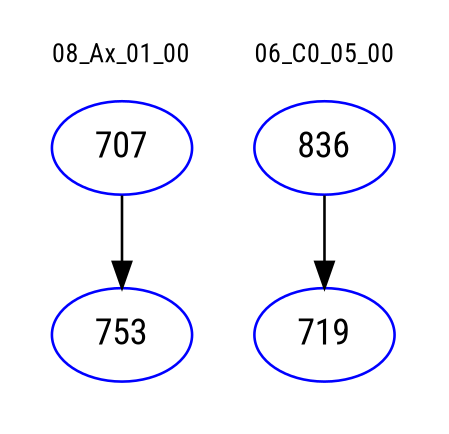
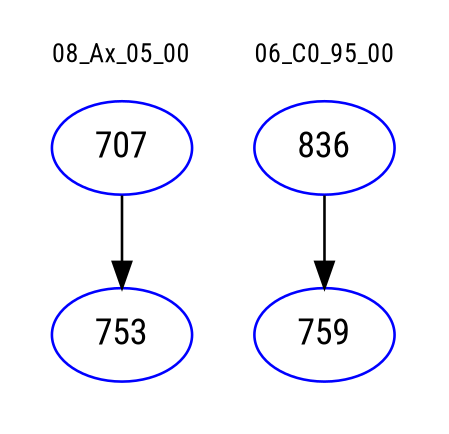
cluster "08_Ax_01_00": label "08_Ax_01_00" -> "08_Ax_05_00"
cluster "06_C0_05_00": label "06_C0_05_00" -> "06_C0_95_00"
node "719": label "719" -> "759"
